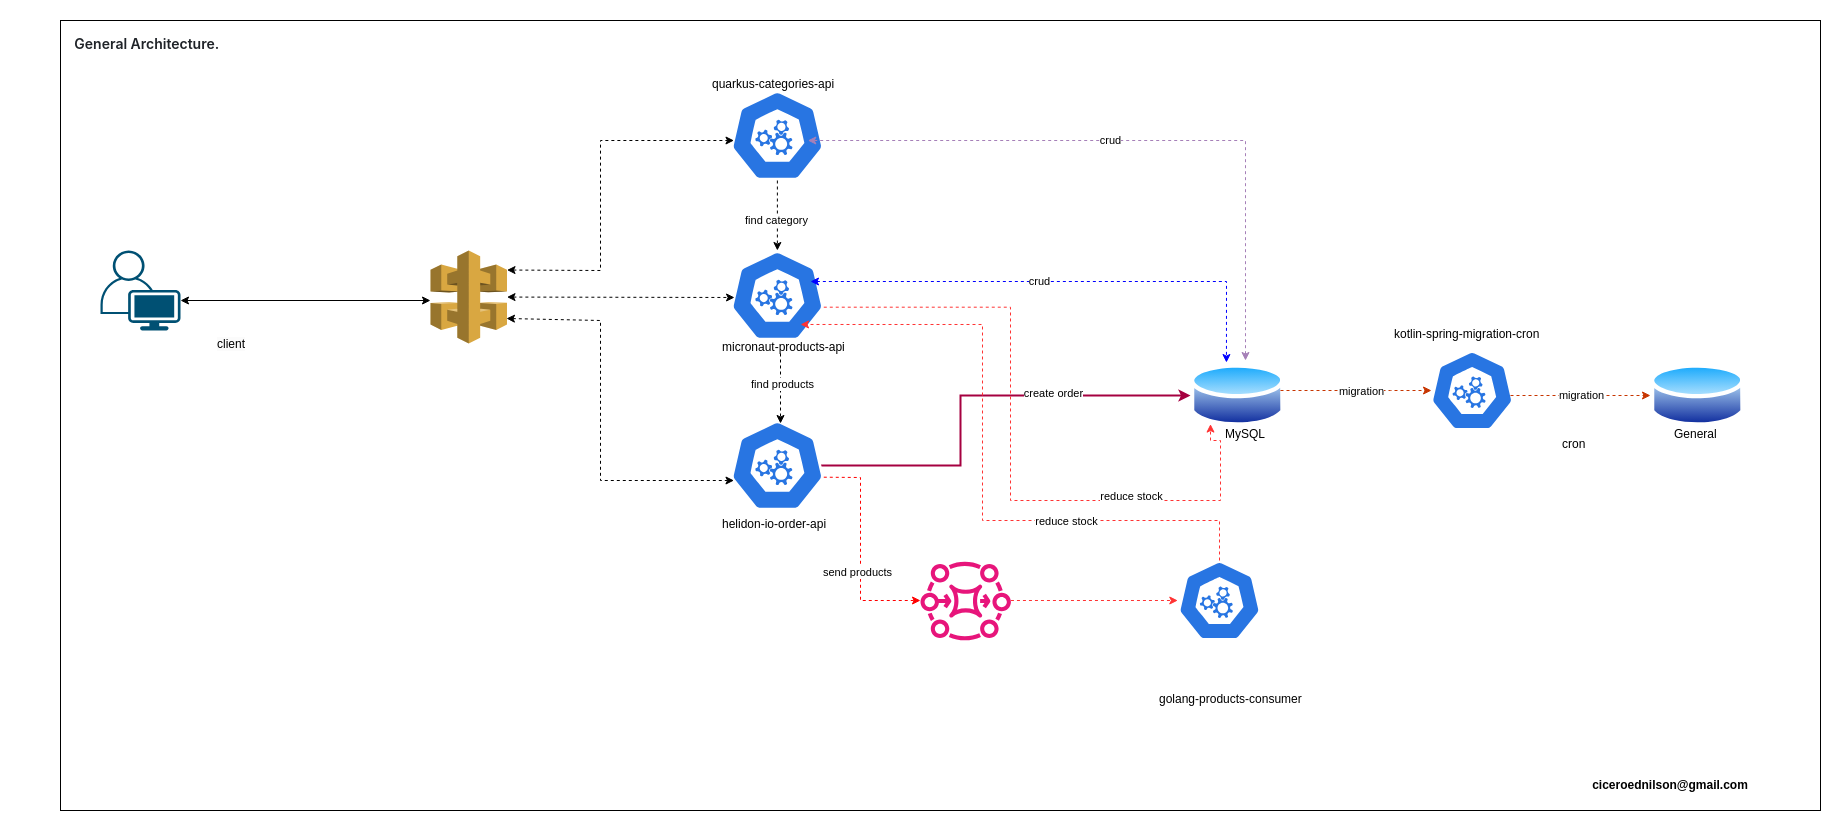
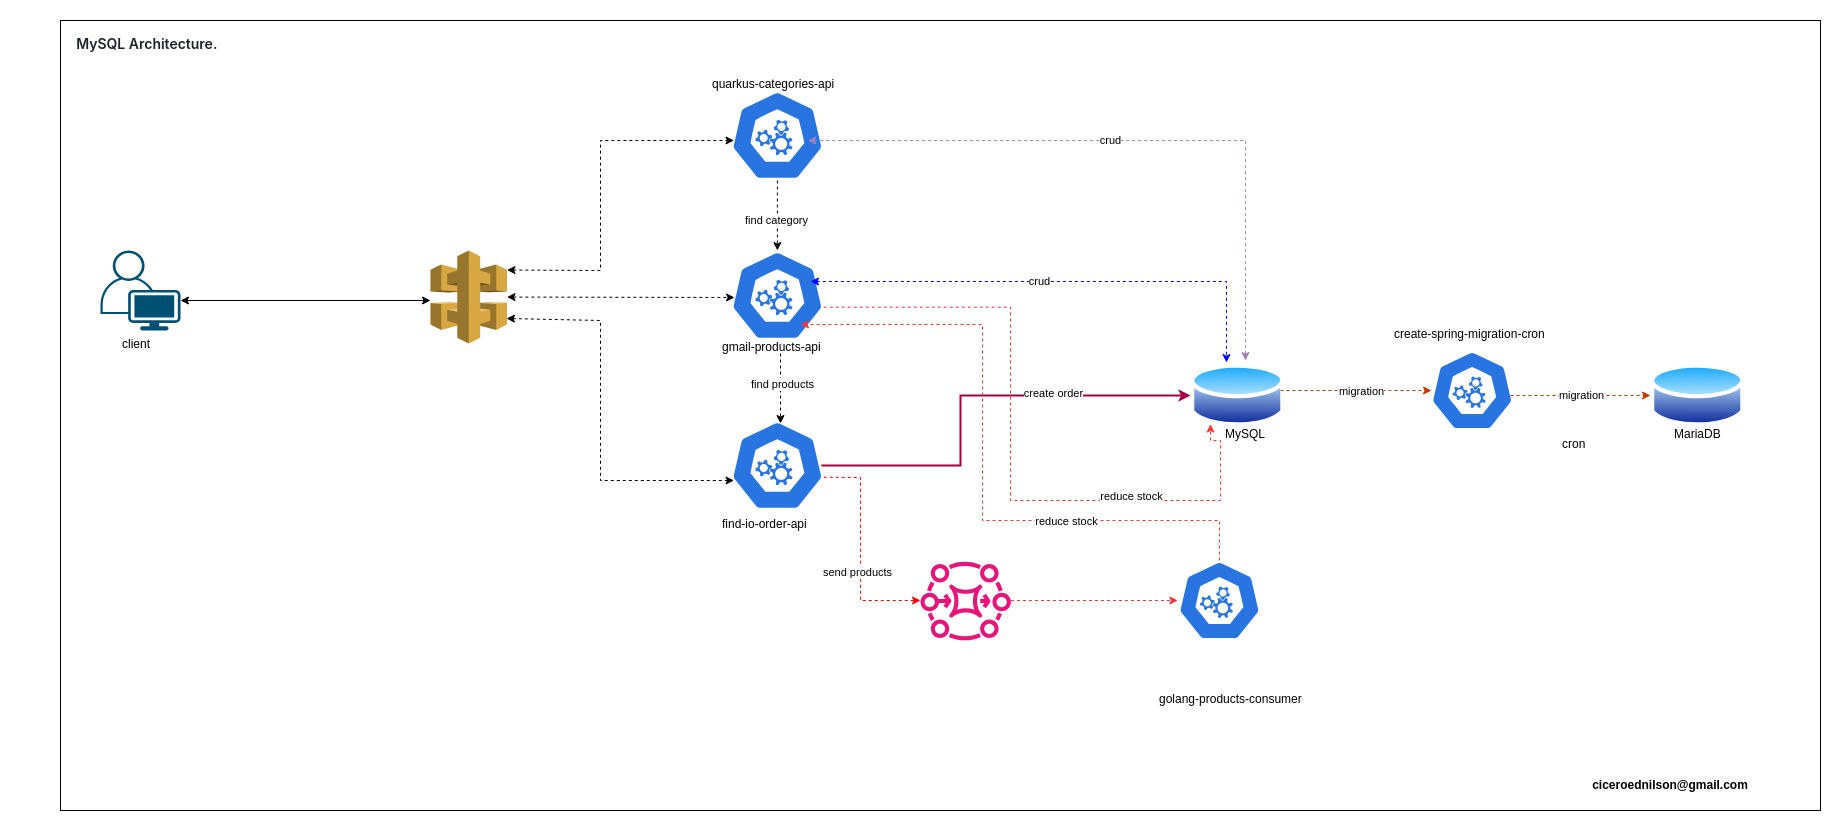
node "General Architecture.": label "General Architecture." -> "MySQL Architecture."
node "kotlin-spring-migration-cron": label "kotlin-spring-migration-cron" -> "create-spring-migration-cron"
node "micronaut-products-api": label "micronaut-products-api" -> "gmail-products-api"
node "client": moved (236, 351) -> (141, 351)
node "General": label "General" -> "MariaDB"
node "helidon-io-order-api": label "helidon-io-order-api" -> "find-io-order-api"
